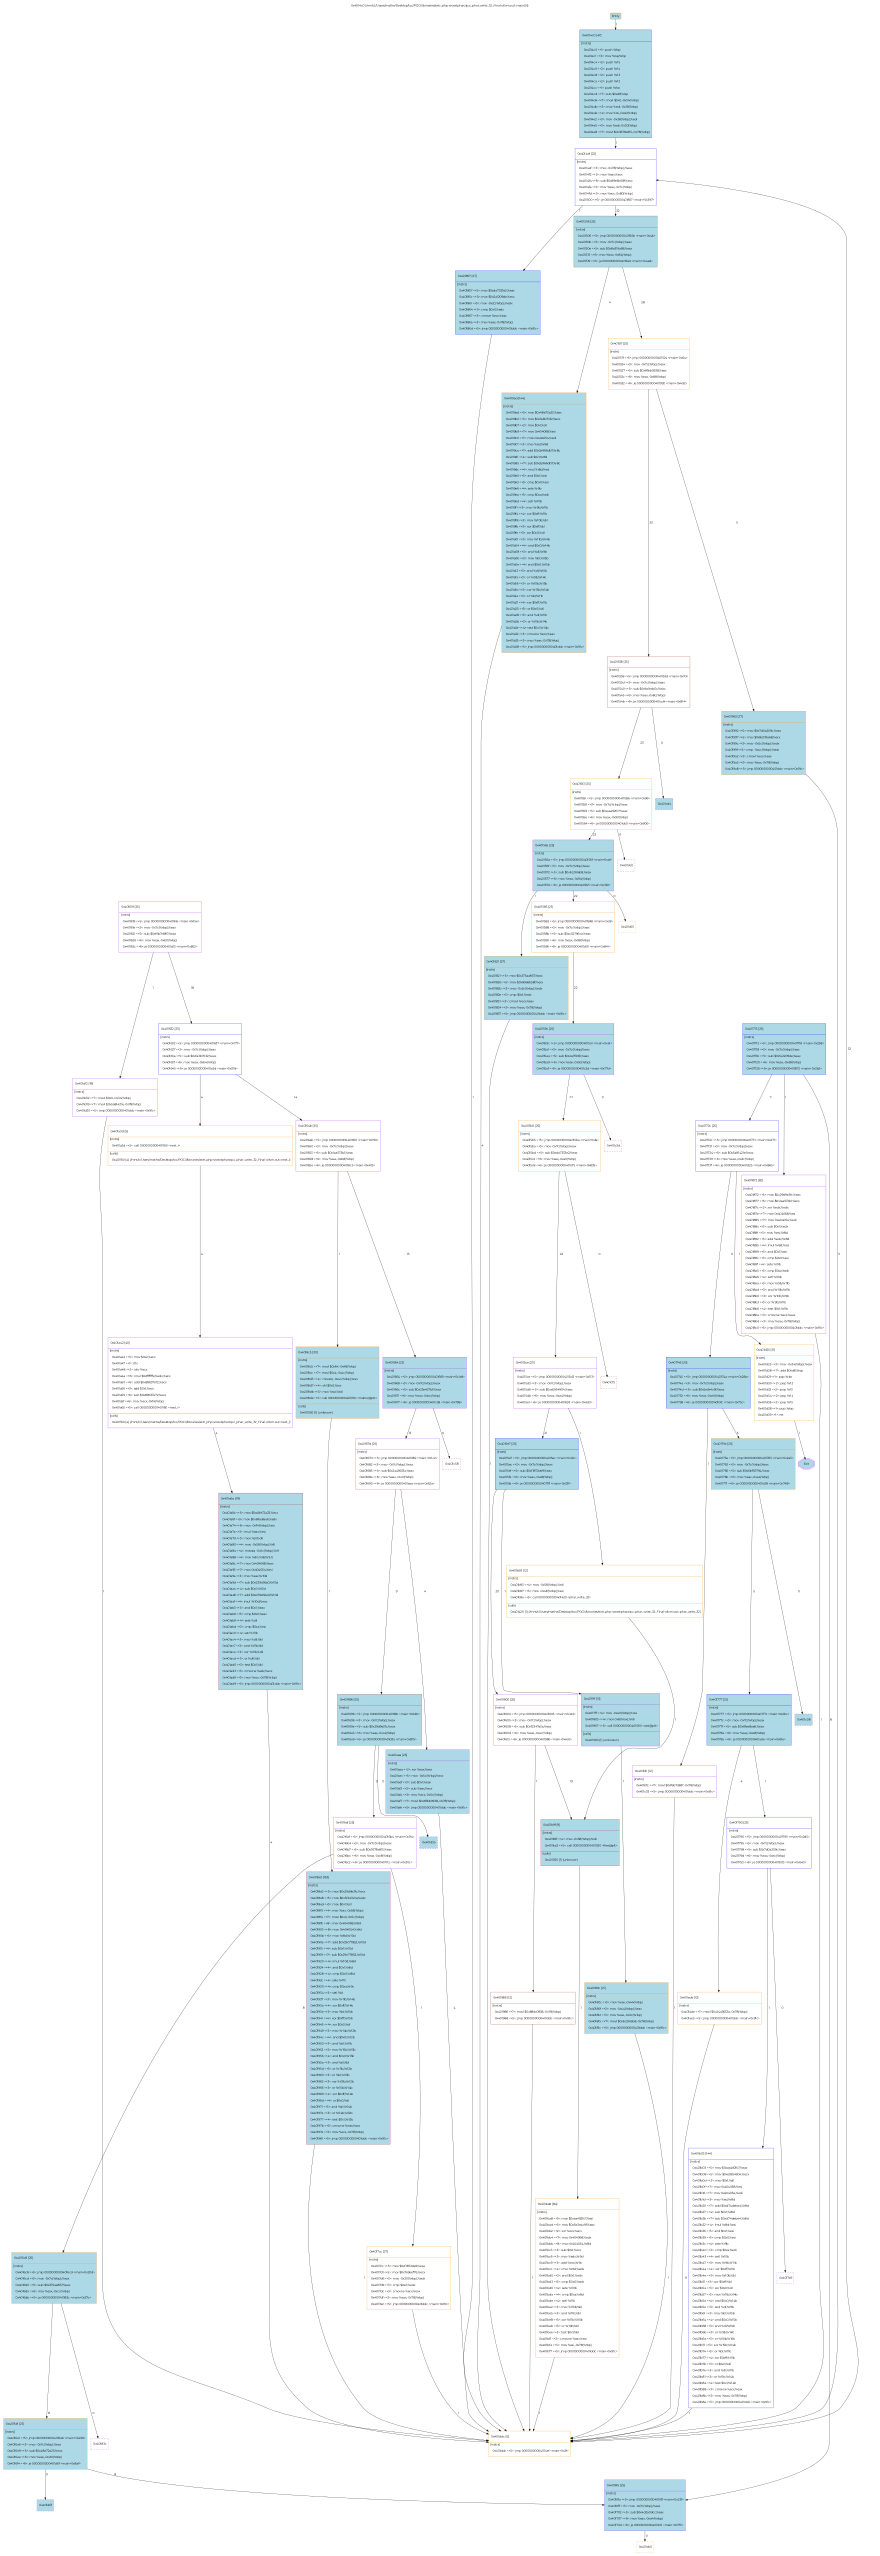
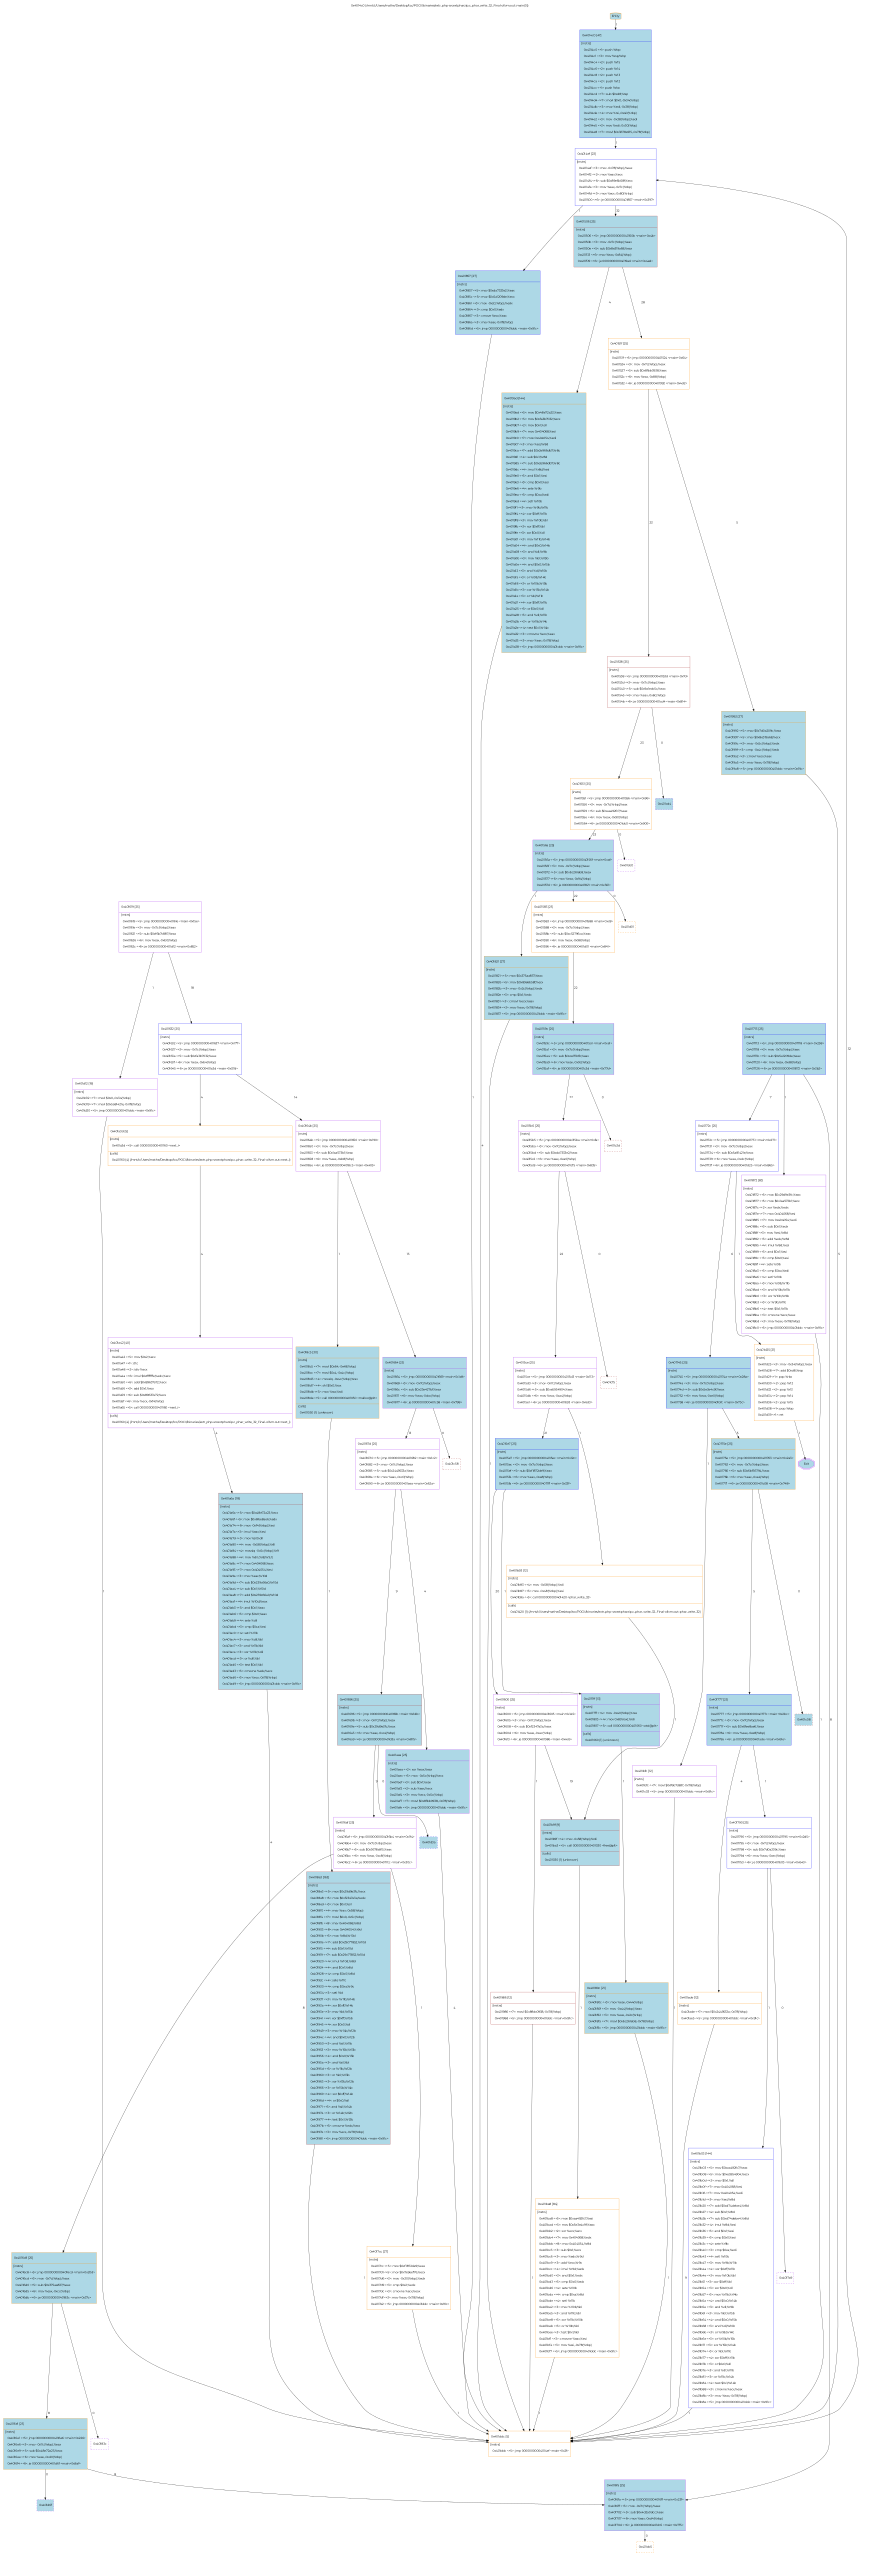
node "0x4015b5 [25]": color darkorange -> purple
